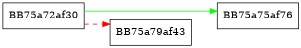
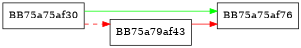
node "BB75a72af30": label "BB75a72af30" -> "BB75a75af30"
edge "BB75a79af43" -> "BB75a75af76": added
